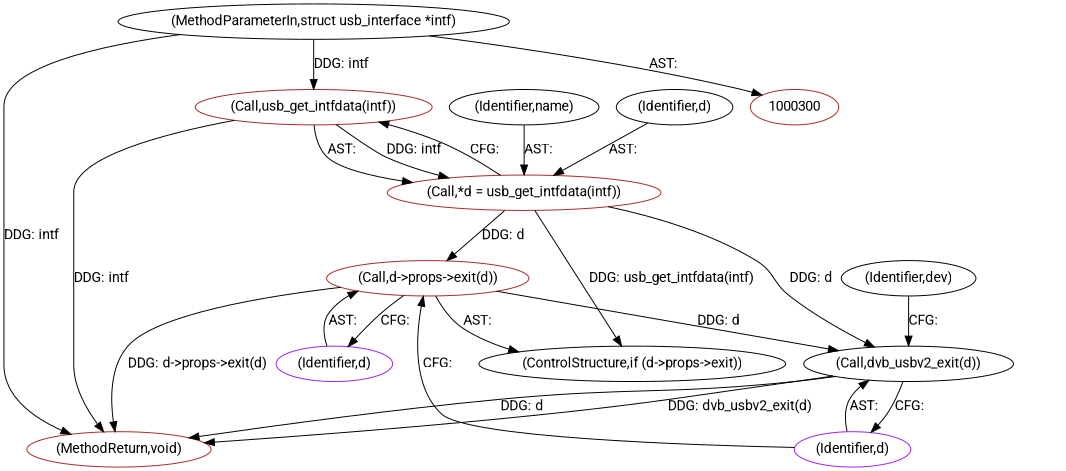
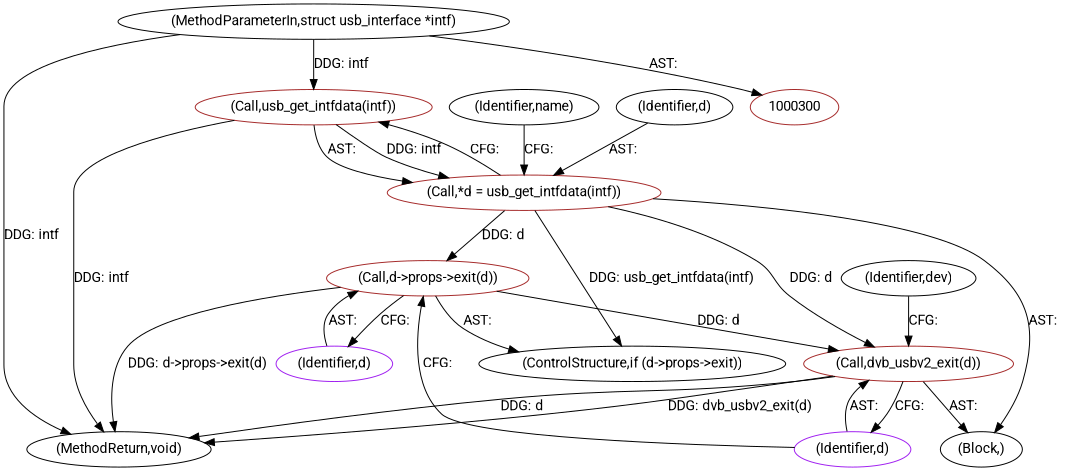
edge "(Identifier,name)" -> "(Call,*d = usb_get_intfdata(intf))": label "AST: " -> "CFG: "
node "(Call,dvb_usbv2_exit(d))": color black -> brown
node "(MethodReturn,void)": color brown -> black
node "(Block,)": added
